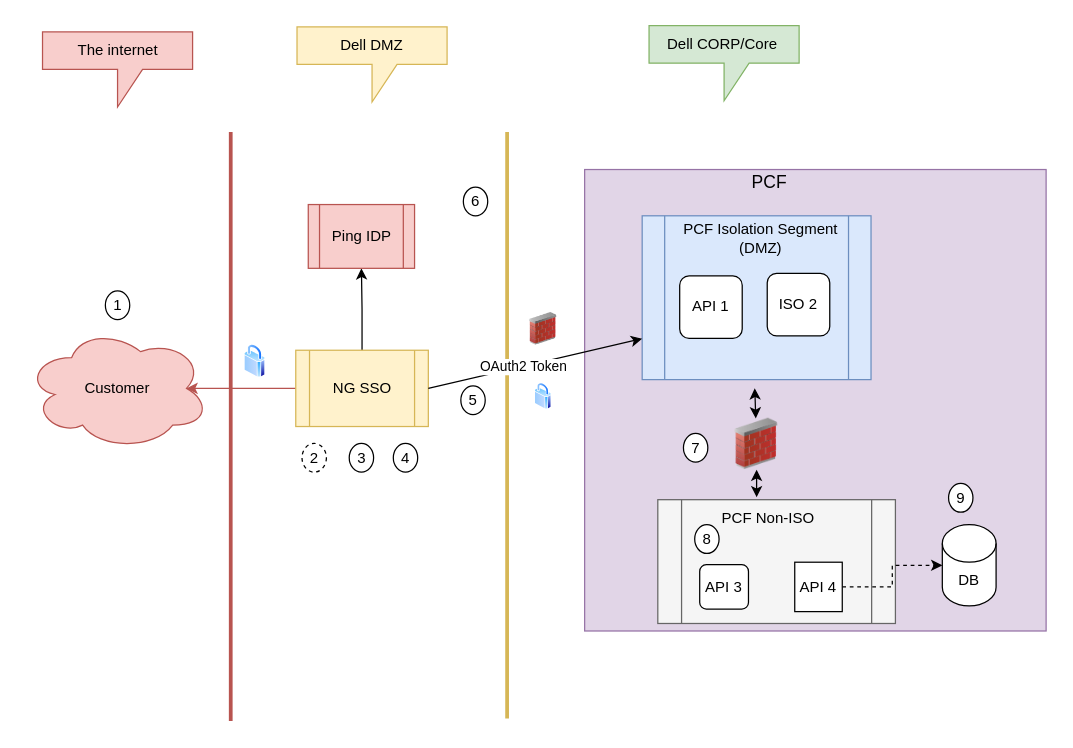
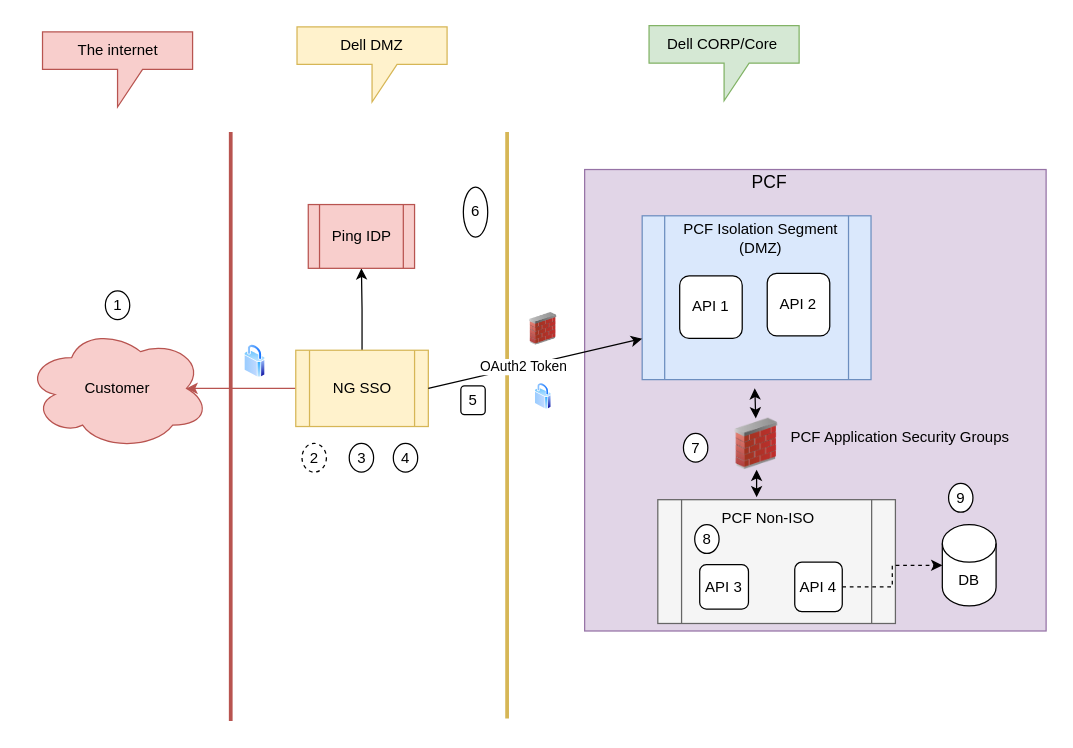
node "6": size 24x29 -> 24x50
node "ISO 2": label "ISO 2" -> "API 2"
node "5": shape ellipse -> rounded rectangle
node "PCF Application Security Groups": added
node "API 4": shape rectangle -> rounded rectangle
